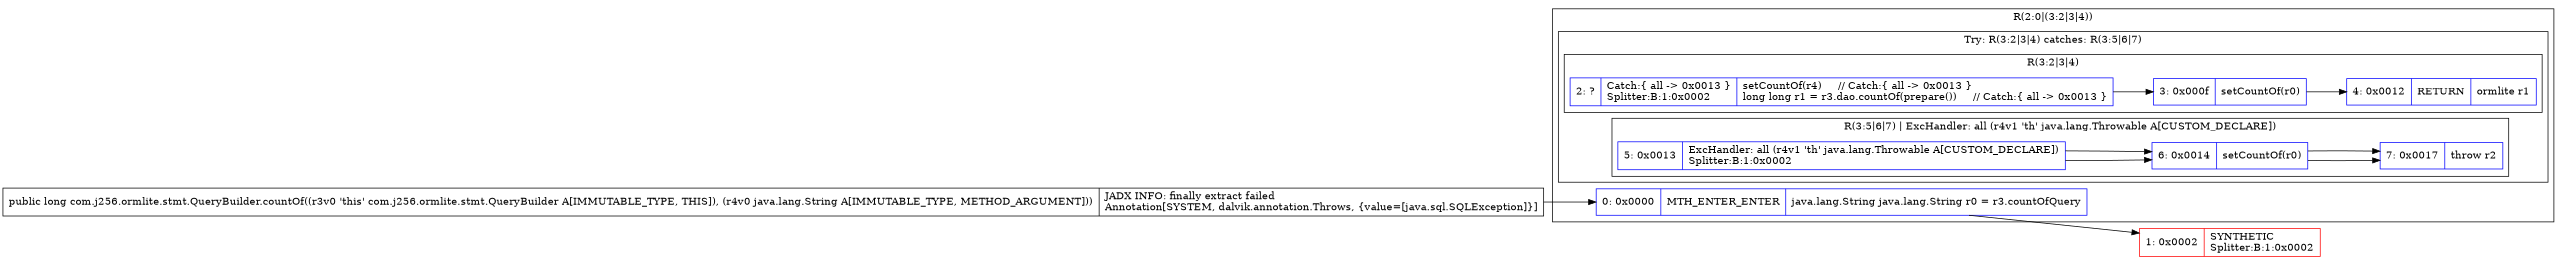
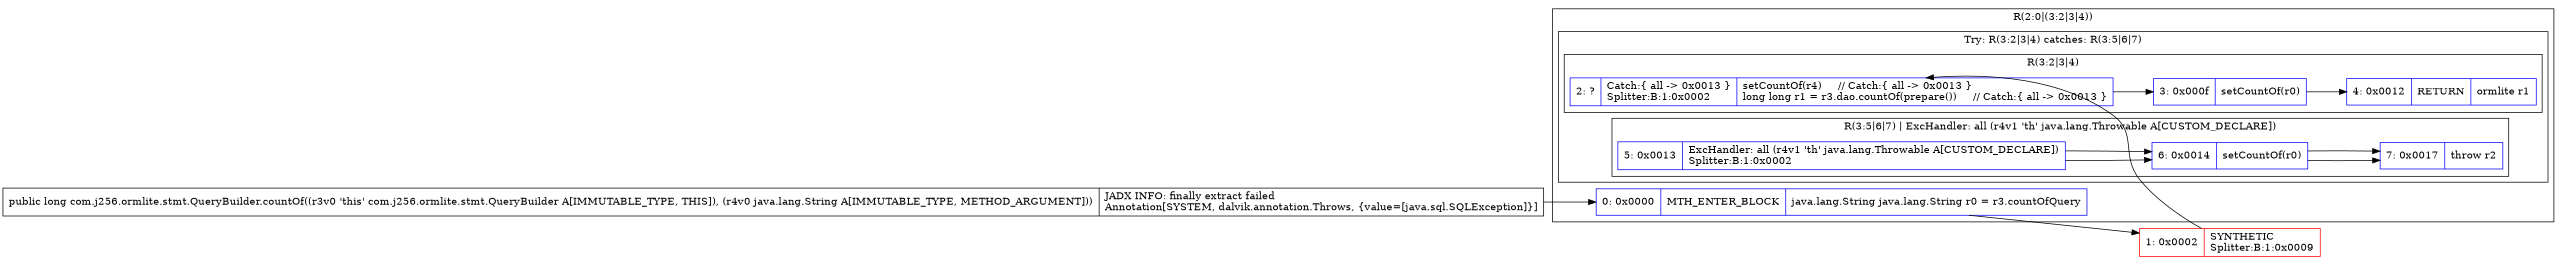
edge "1: 0x0002" -> "2: ?": added
node "0: 0x0000": text "MTH_ENTER_ENTER" -> "MTH_ENTER_BLOCK"
node "1: 0x0002": text "Splitter:B:1:0x0002" -> "Splitter:B:1:0x0009"
